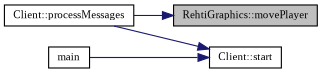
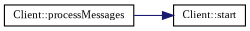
node "RehtiGraphics::movePlayer": removed
node "main": removed
